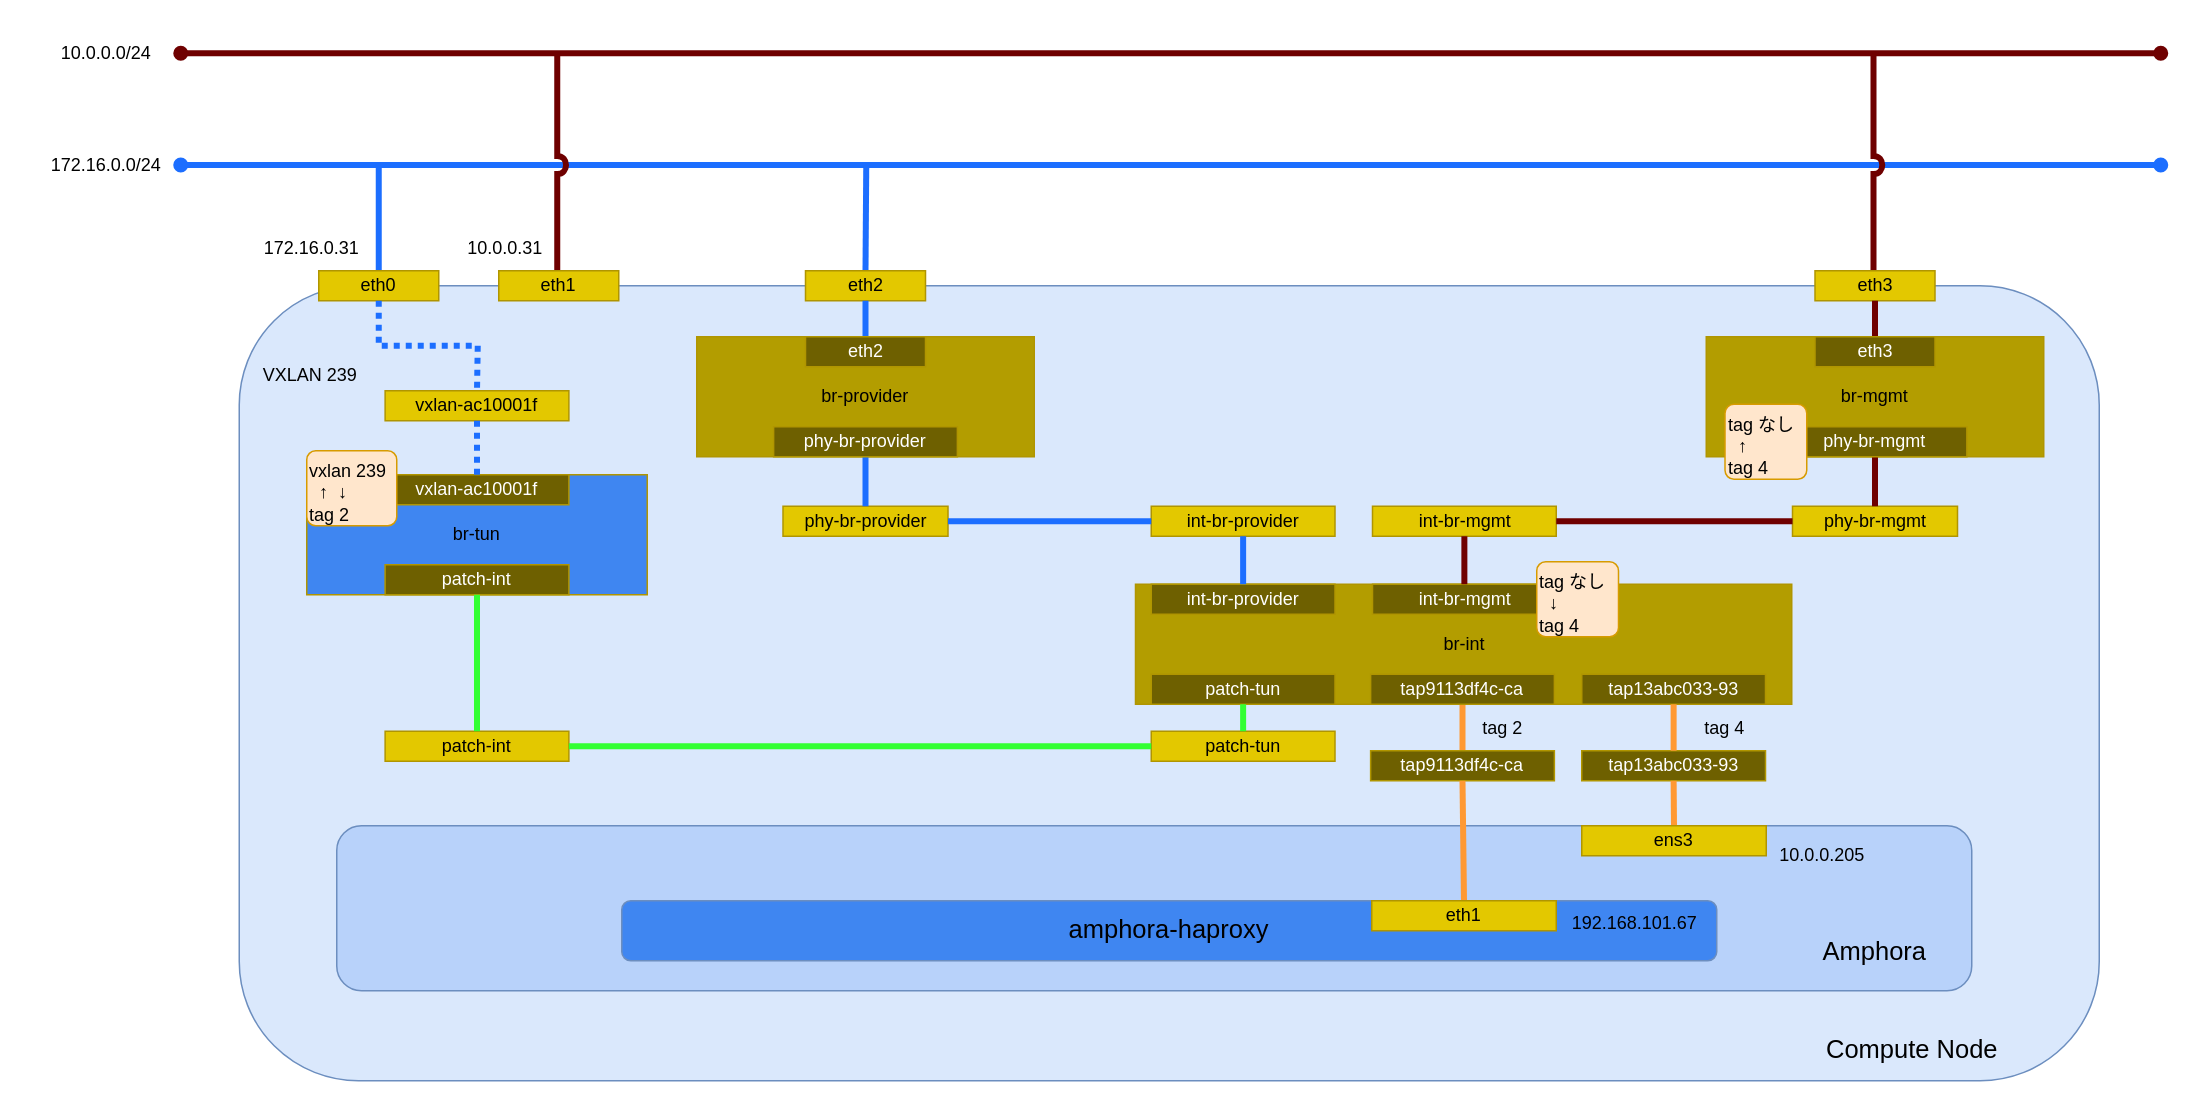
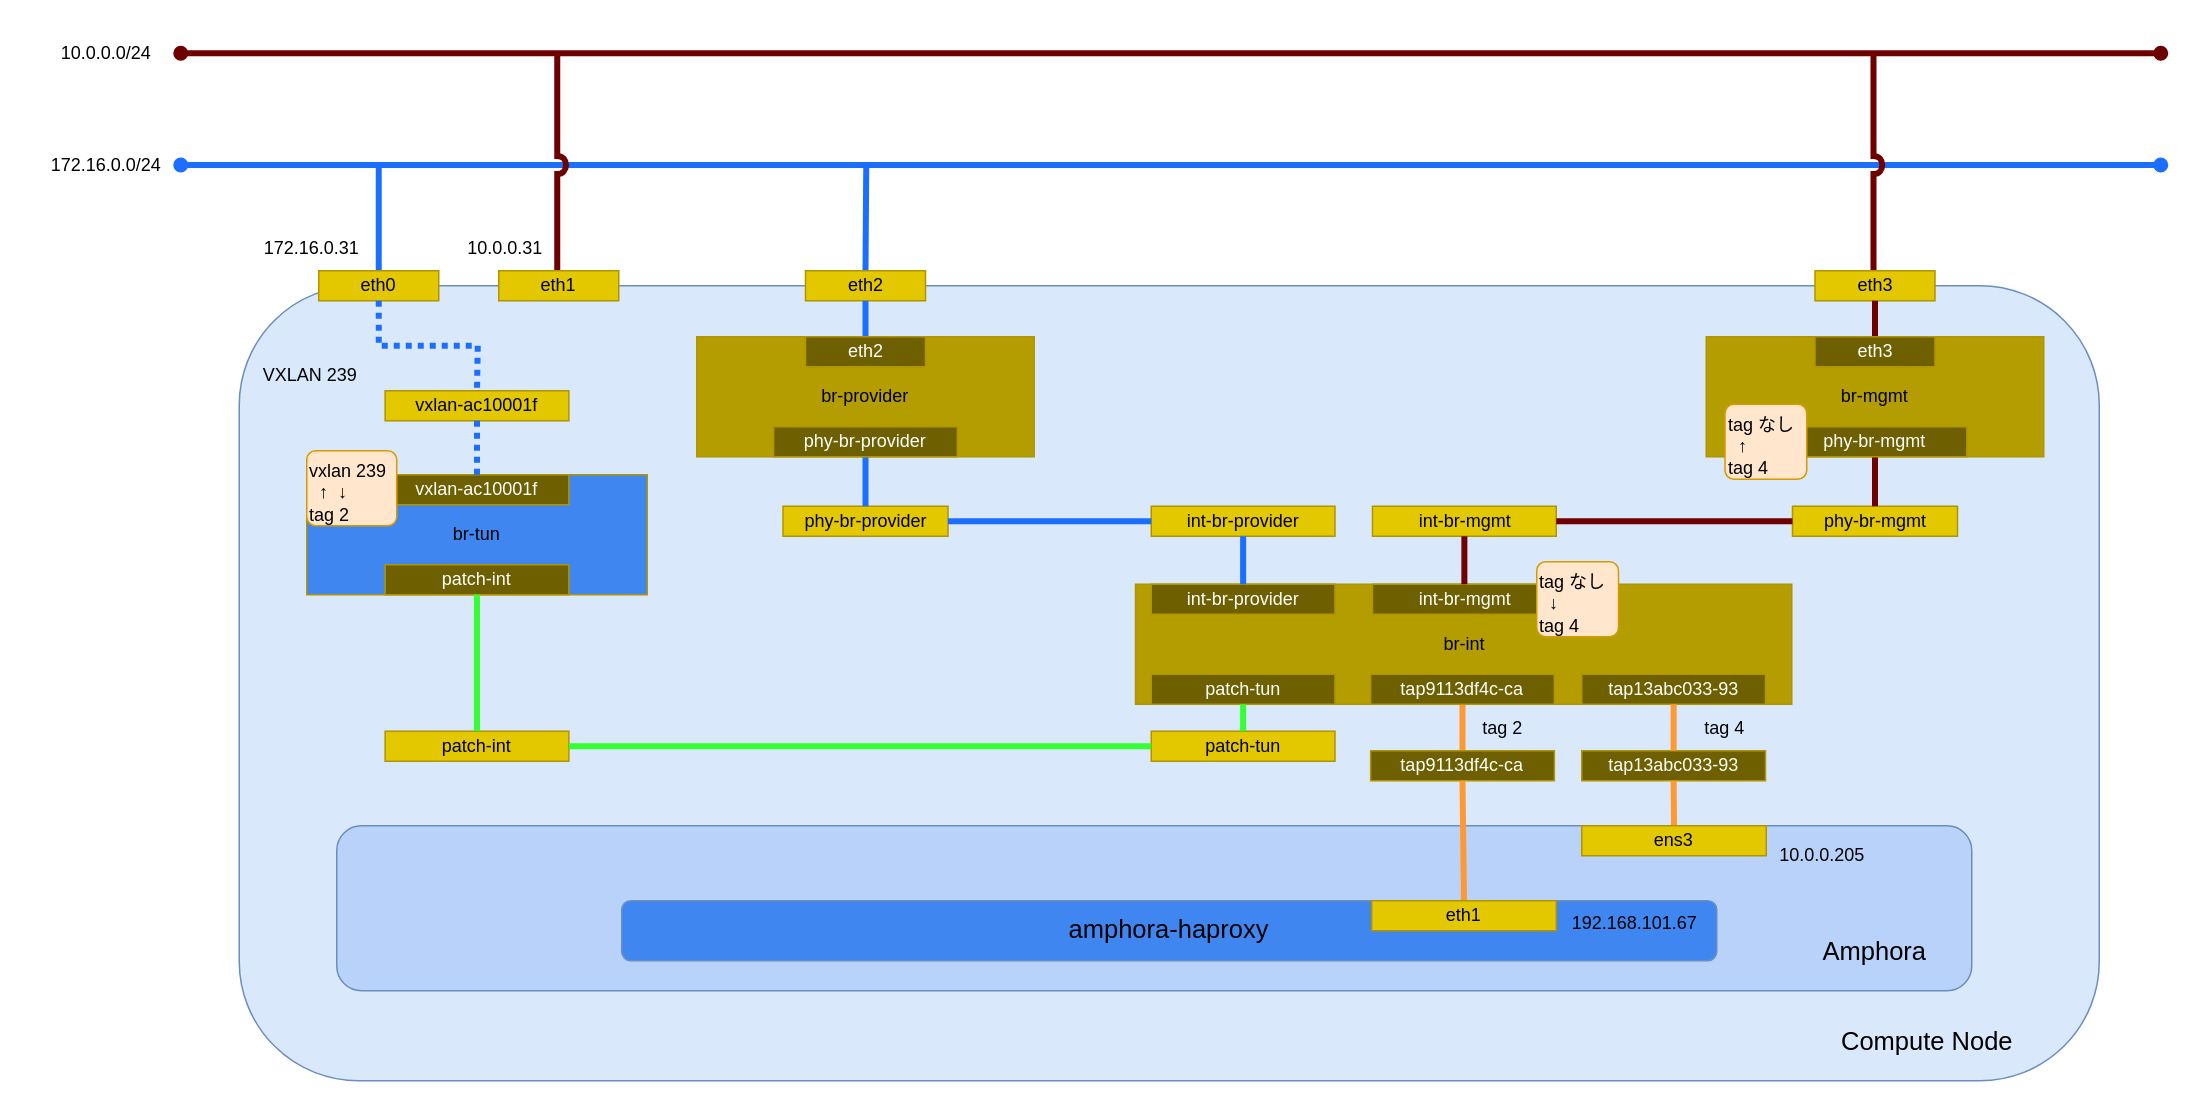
node "Compute Node": moved (1912, 1051) -> (1927, 1043)
